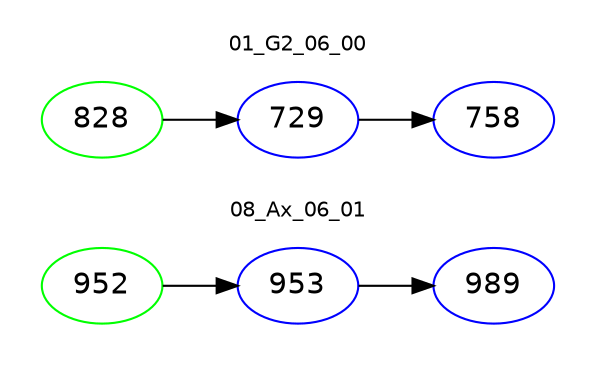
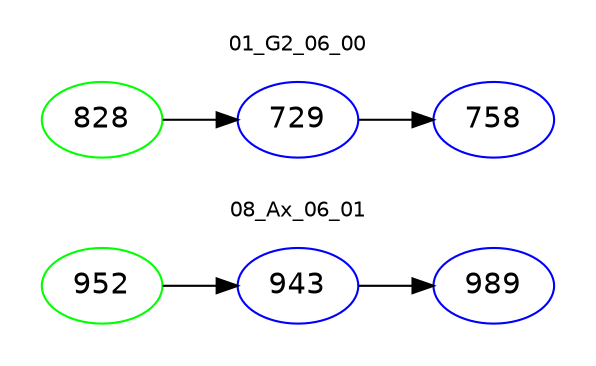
node "953": label "953" -> "943"
